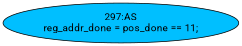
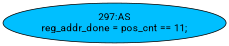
node "297:AS reg_addr_done = pos_done == 11;": label "297:AS reg_addr_done = pos_done == 11;" -> "297:AS reg_addr_done = pos_cnt == 11;"
